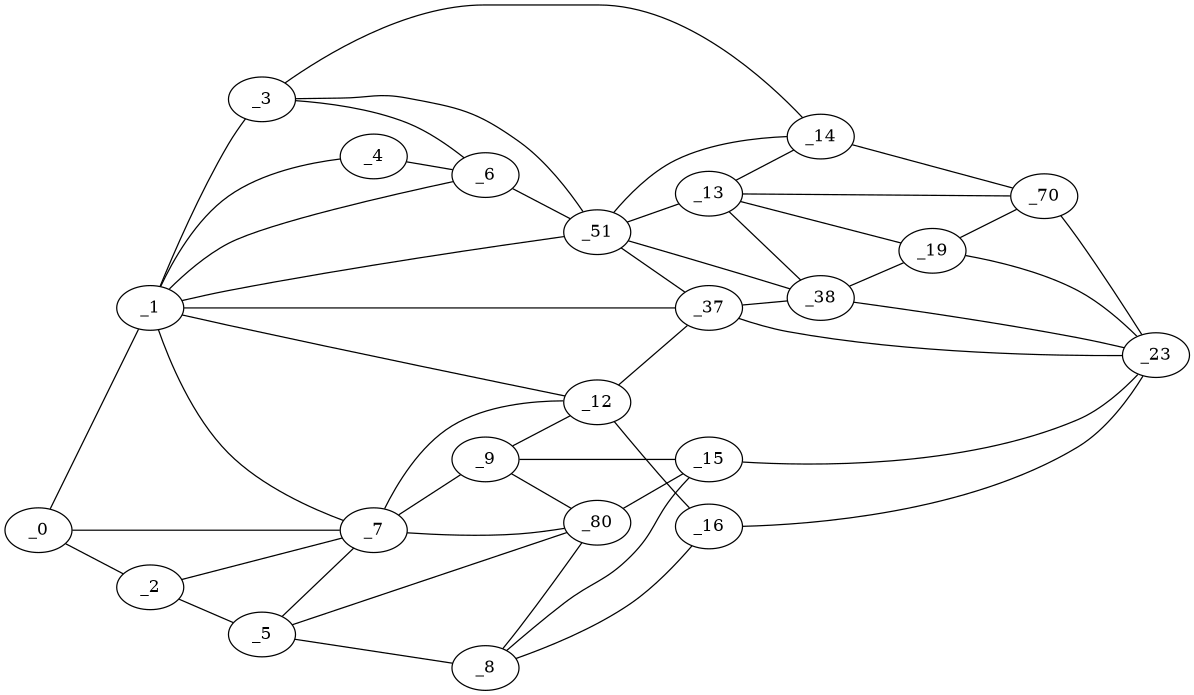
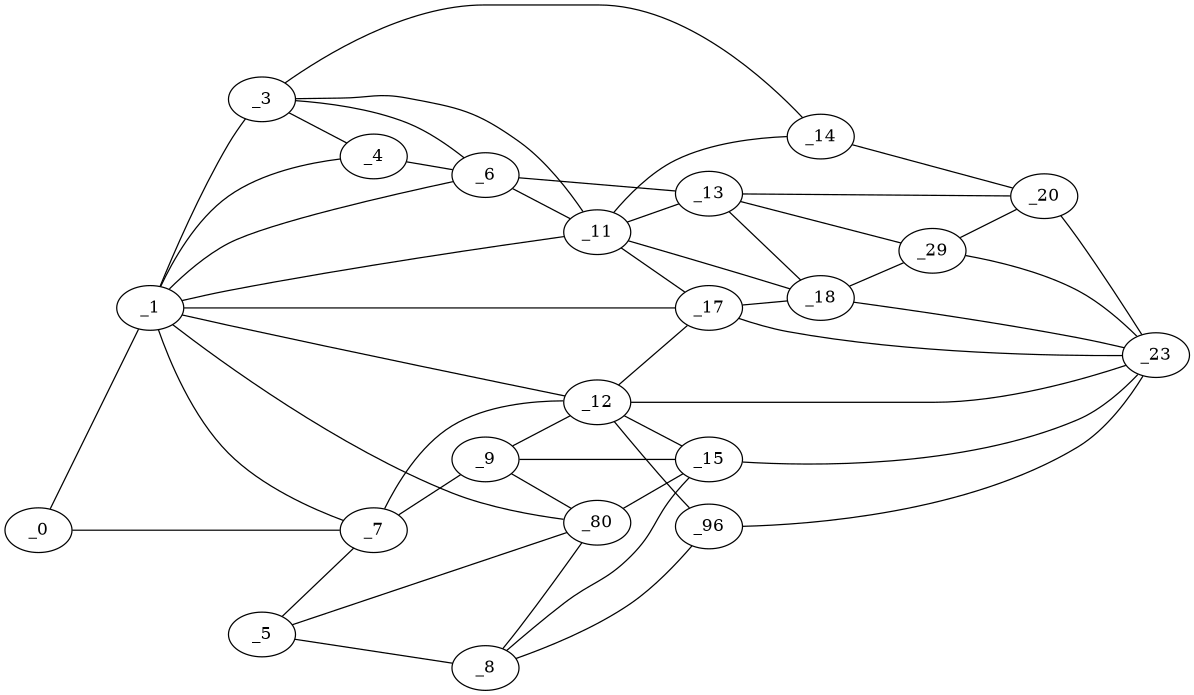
edge "_3" -- "_4": added
edge "_14" -- "_13": now "_6" -- "_13"
node "_70": label "_70" -> "_20"
node "_51": label "_51" -> "_11"
node "_19": label "_19" -> "_29"
node "_38": label "_38" -> "_18"
node "_37": label "_37" -> "_17"
edge "_23" -- "_12": added
edge "_12" -- "_15": added
node "_16": label "_16" -> "_96"
edge "_80" -- "_7": now "_80" -- "_1"
node "_2": removed
